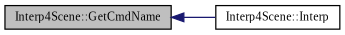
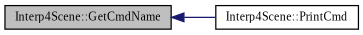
node "Interp4Scene::Interp": label "Interp4Scene::Interp" -> "Interp4Scene::PrintCmd"
